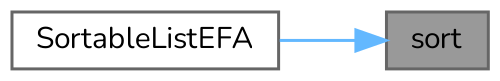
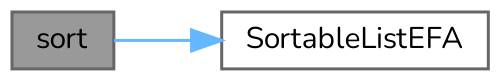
edge "SortableListEFA" -> "sort": reversed
